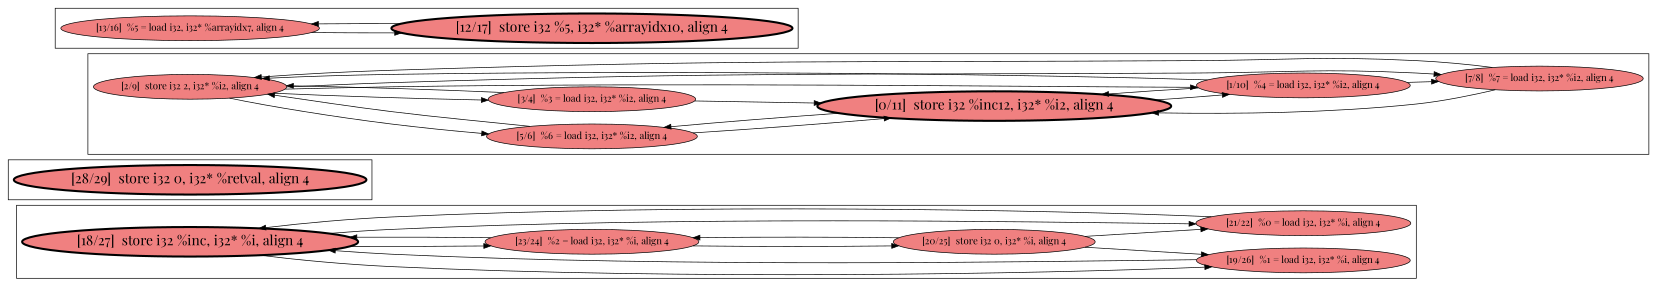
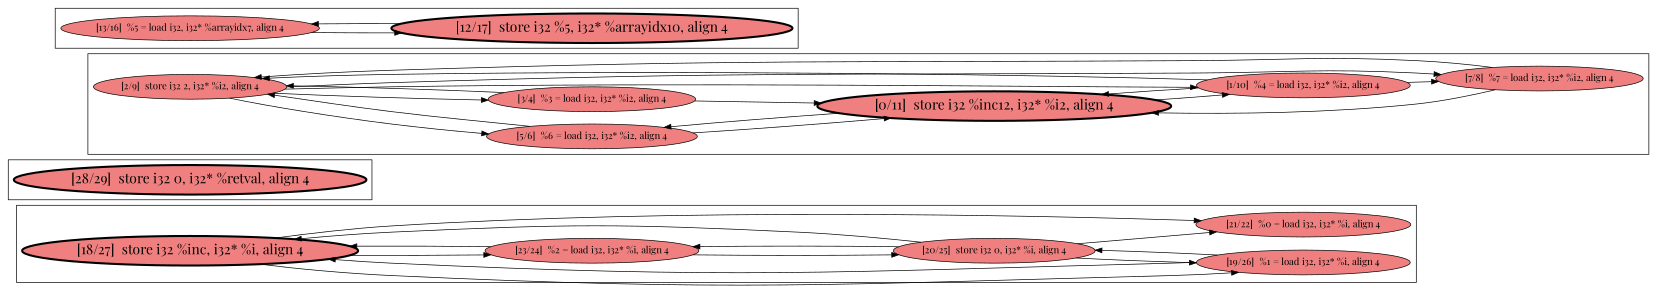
edge "[21/22]  %0 = load i32, i32* %i, align 4" -> "[18/27]  store i32 %inc, i32* %i, align 4": now "[20/25]  store i32 0, i32* %i, align 4" -> "[18/27]  store i32 %inc, i32* %i, align 4"
edge "[19/26]  %1 = load i32, i32* %i, align 4" -> "[20/25]  store i32 0, i32* %i, align 4": added
